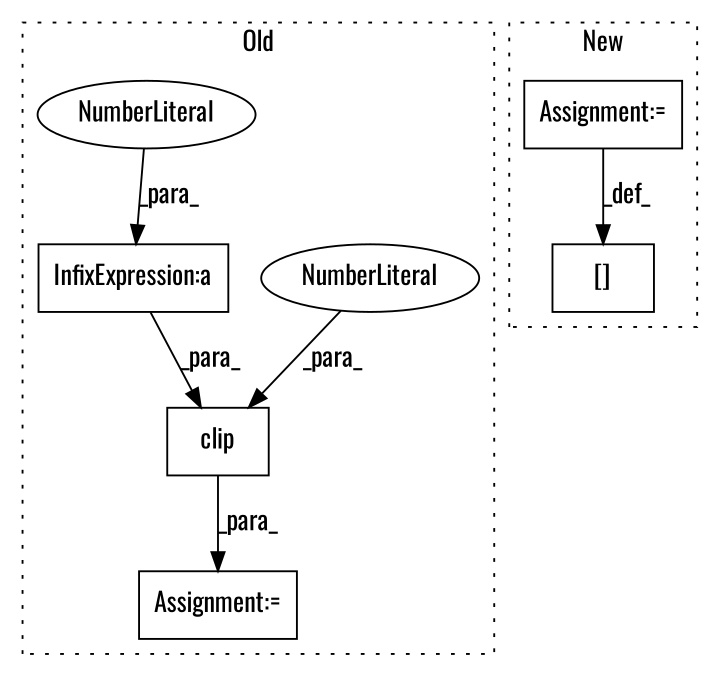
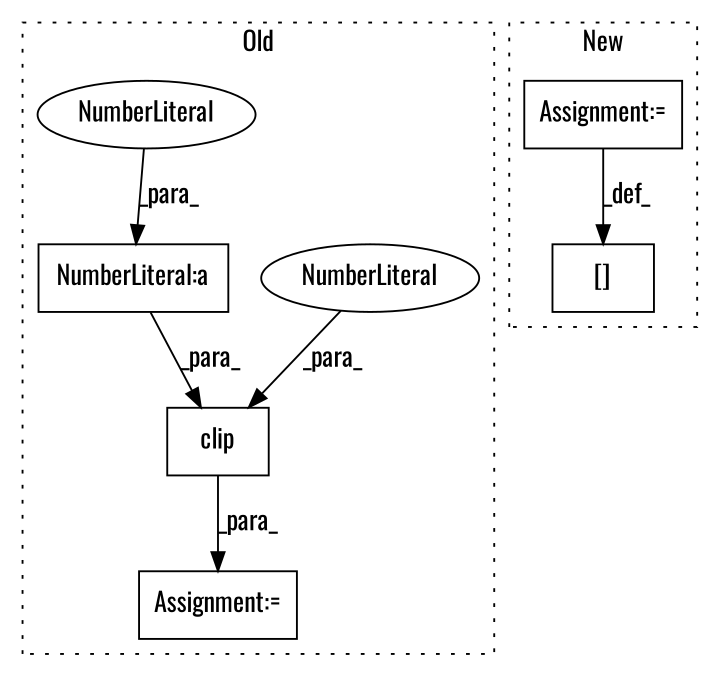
node "InfixExpression:a": label "InfixExpression:a" -> "NumberLiteral:a"
